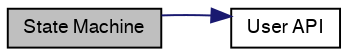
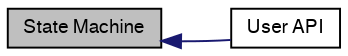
edge "State Machine" -> "User API": reversed
